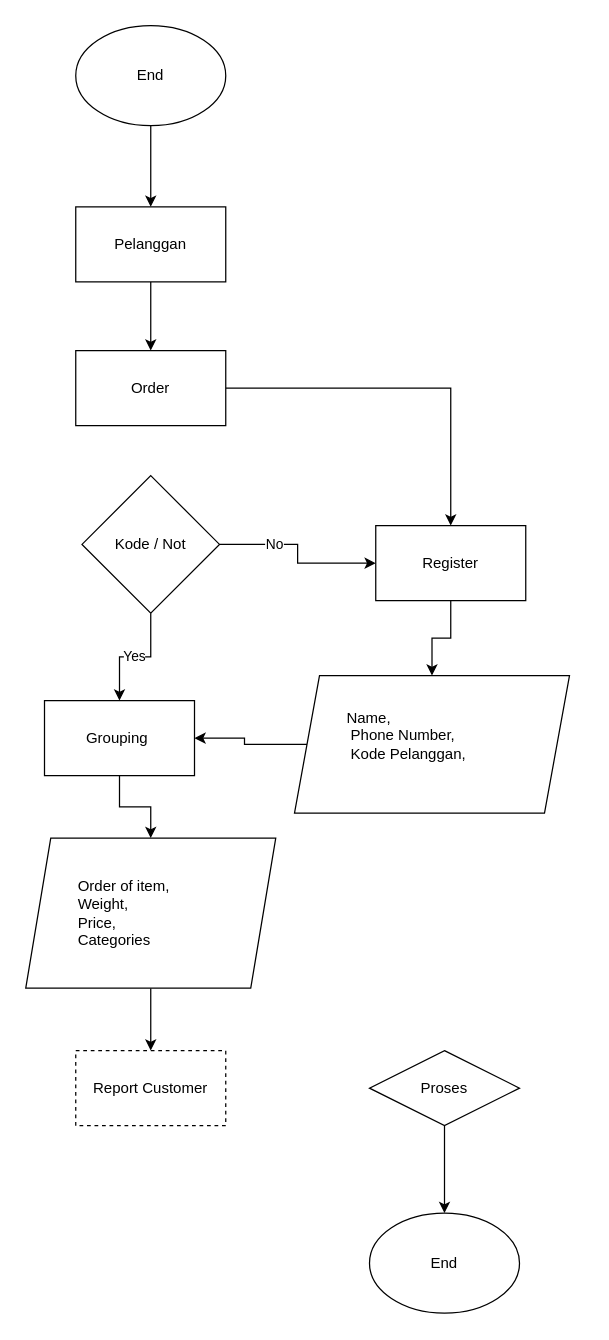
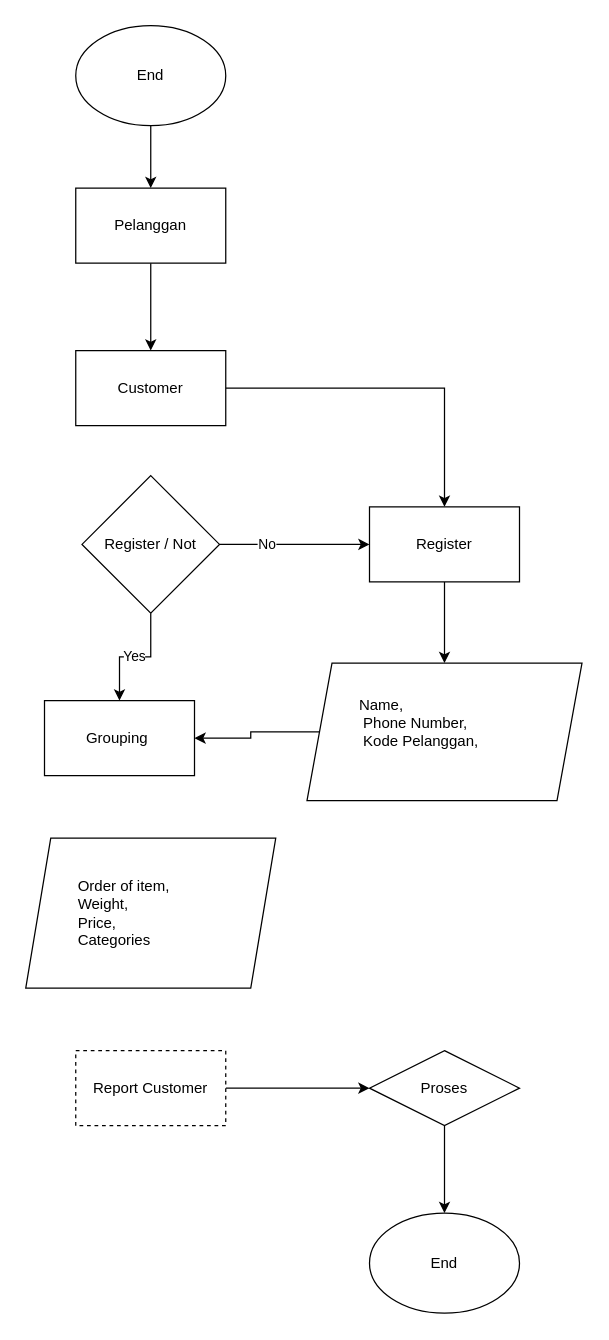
node "Pelanggan": moved (151, 244) -> (151, 226)
node "Order": label "Order" -> "Customer"
node "Kode / Not": label "Kode / Not" -> "Register / Not"
node "Register": moved (451, 563) -> (444, 544)
node "Name, Phone Number, Kode Pelanggan,": moved (432, 744) -> (444, 732)
edge "Grouping" -> "Order of item, Weight, Price, Categories": removed
edge "Order of item, Weight, Price, Categories" -> "Report Customer": removed
edge "Report Customer" -> "Proses": added
